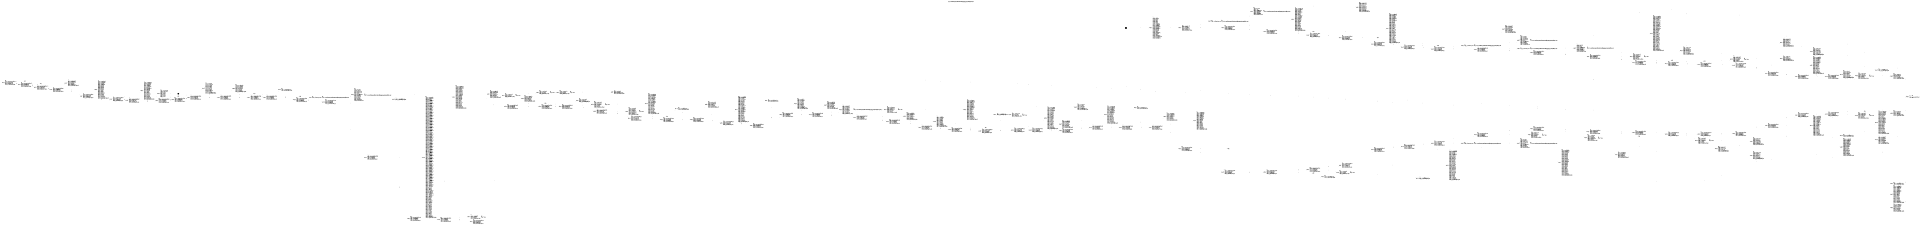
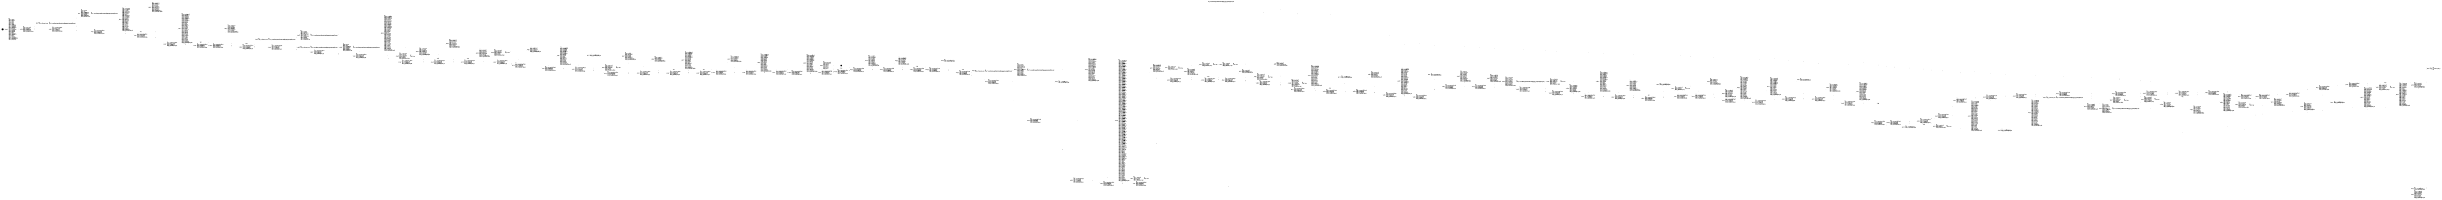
node "0x4017d0 [28]": added
